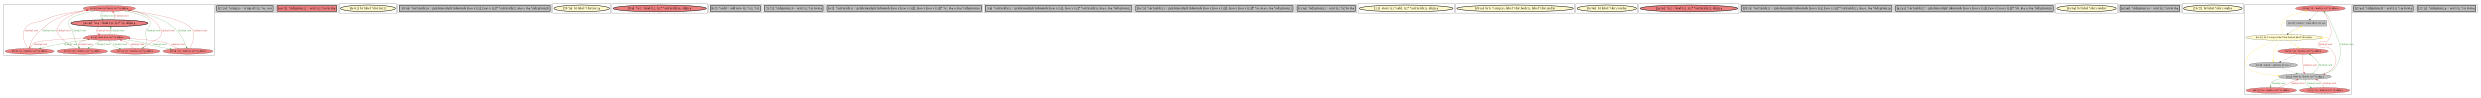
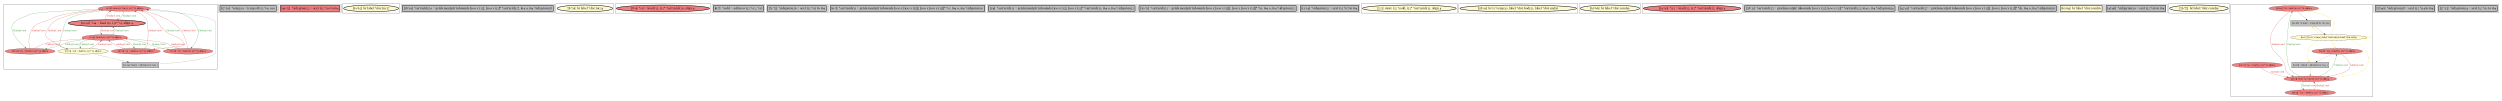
node "[63/64]  br label %for.cond16": shape ellipse -> box
node "[22/25]  %18 = load i32, i32* %j, align 4": fillcolor lightcoral -> lemonchiffon
node "[23/24]  %inc35 = add nsw i32 %18, 1": added
node "[55/56]  %inc38 = add nsw i32 %19, 1": shape ellipse -> box
node "[47/74]  store i32 %inc38, i32* %i, align 4": fillcolor grey -> lightcoral
edge "[47/74]  store i32 %inc38, i32* %i, align 4" -> "[70/73]  %13 = load i32, i32* %i, align 4": removed, label "T|indep|Const"
